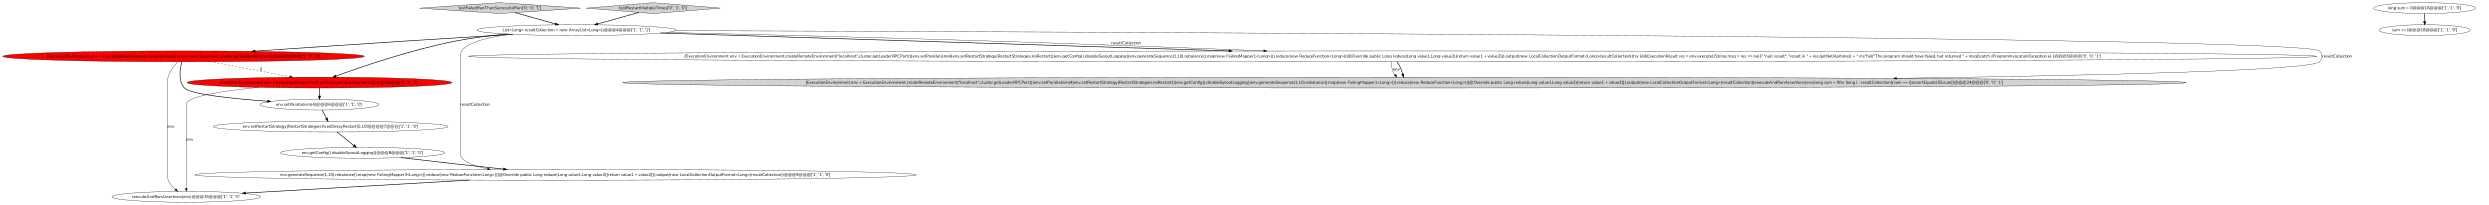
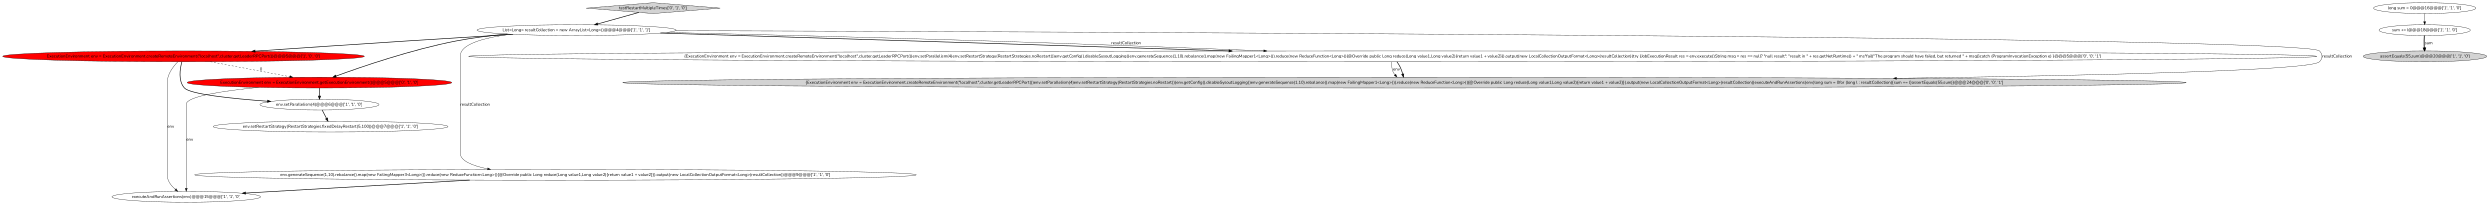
node "testFailedRunThenSuccessfulRun['0', '0', '1']": removed
edge "long sum = 0@@@16@@@['1', '1', '0']" -> "sum += l@@@18@@@['1', '1', '0']": style bold -> solid
node "assertEquals(55,sum)@@@20@@@['1', '1', '0']": added
node "env.getConfig().disableSysoutLogging()@@@8@@@['1', '1', '0']": removed
